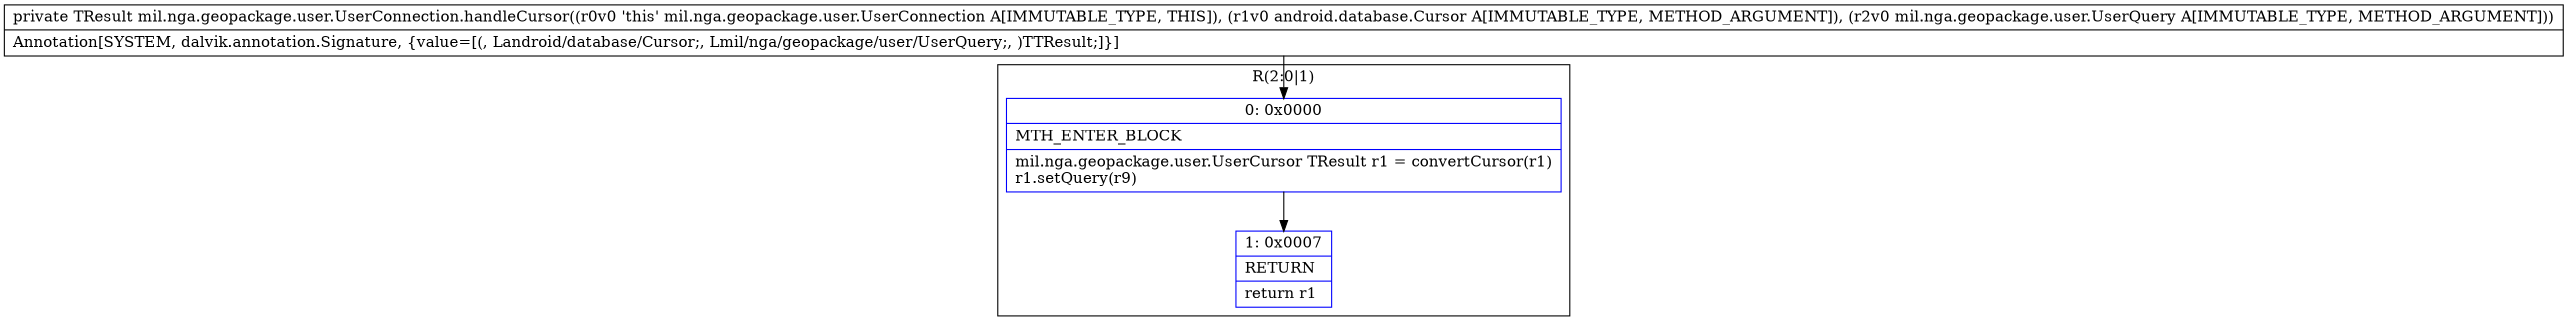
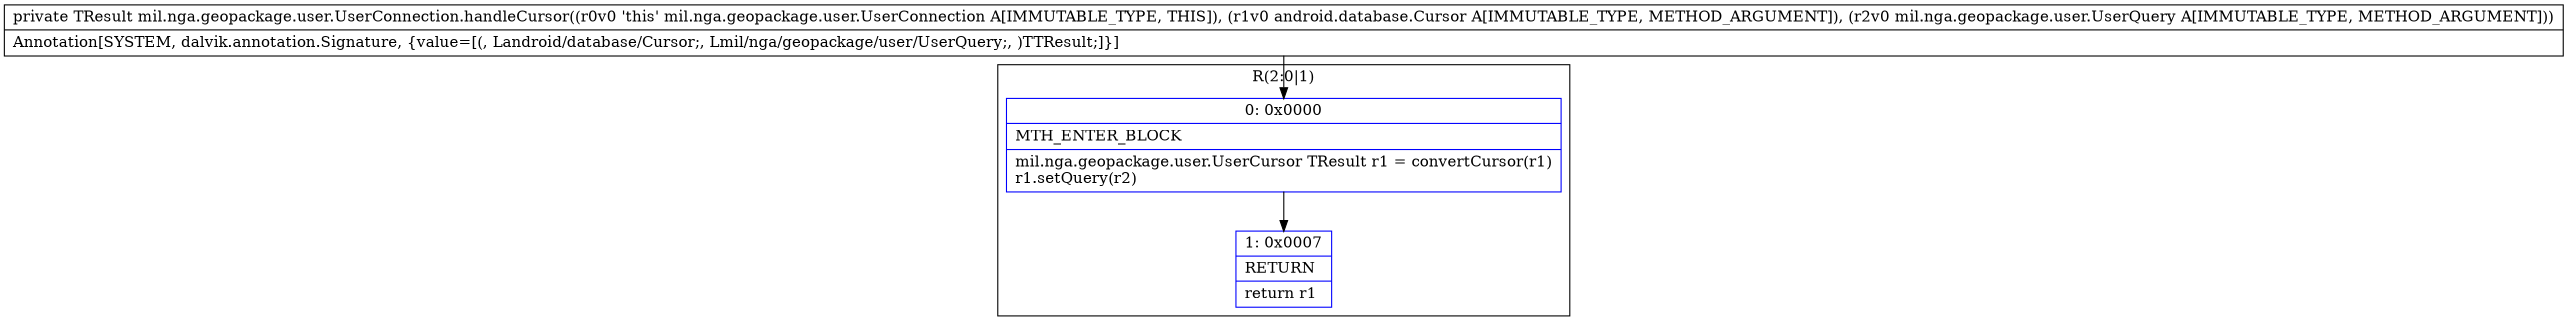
node "0: 0x0000": text "r1.setQuery(r9)" -> "r1.setQuery(r2)"
